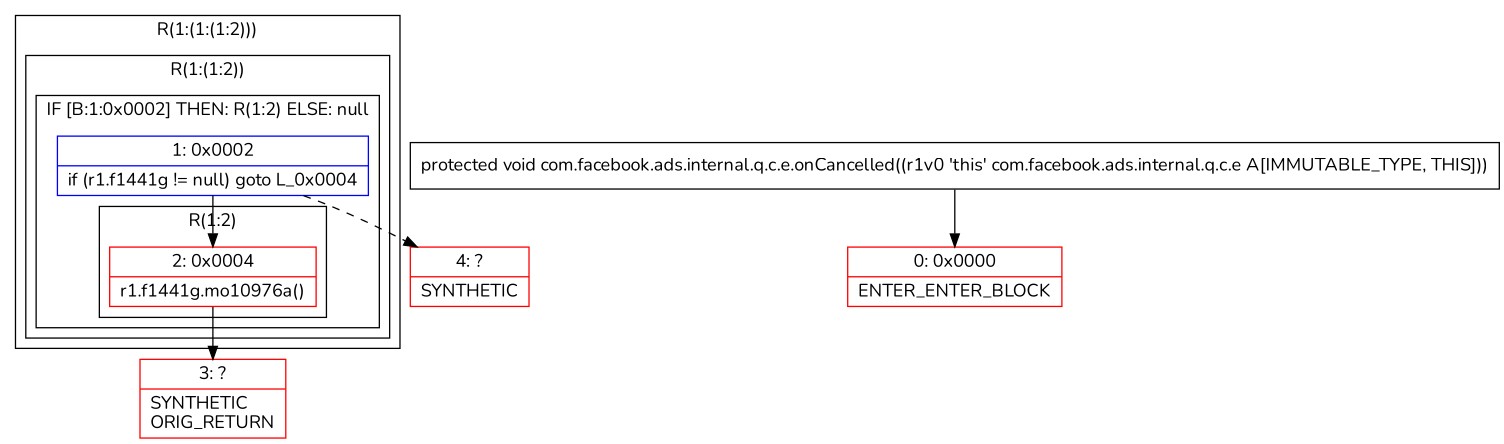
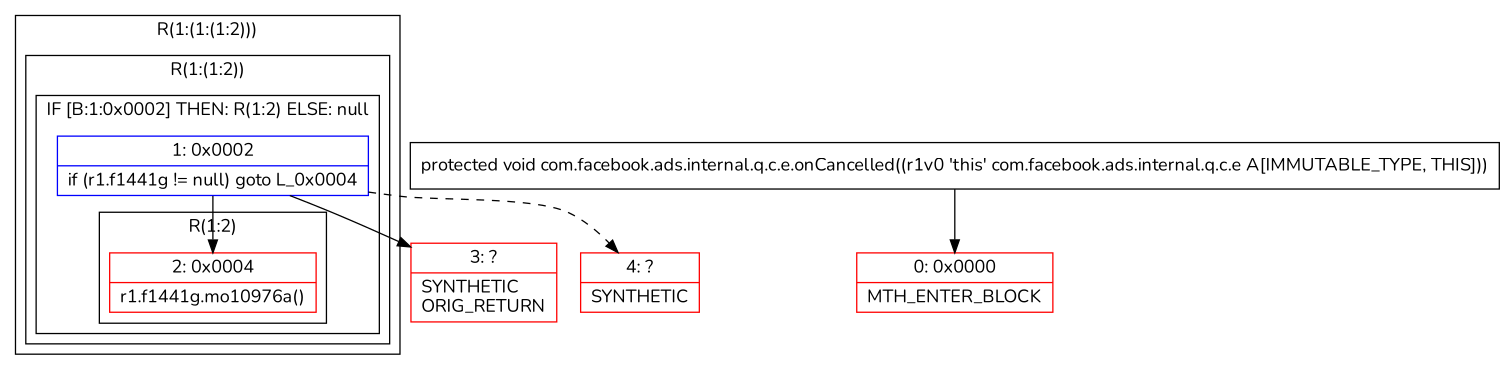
node "0: 0x0000": text "ENTER_ENTER_BLOCK" -> "MTH_ENTER_BLOCK"
edge "2: 0x0004" -> "3: ?": now "1: 0x0002" -> "3: ?"
